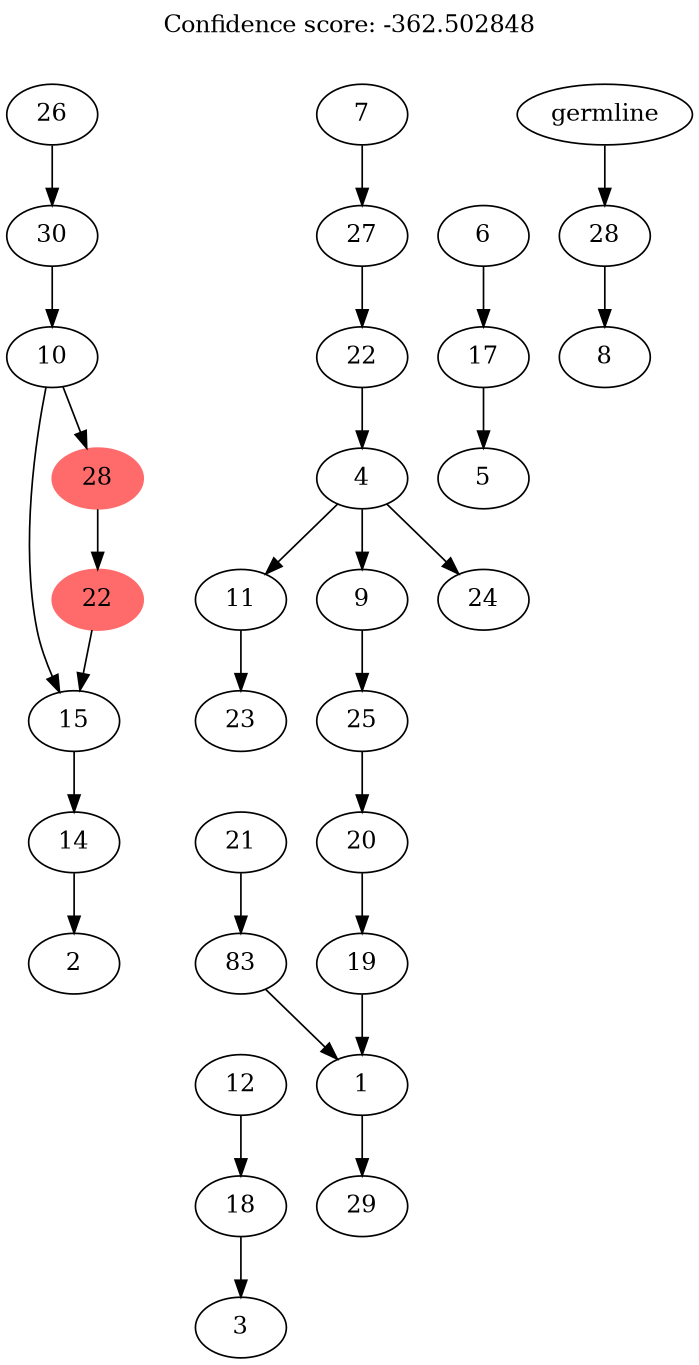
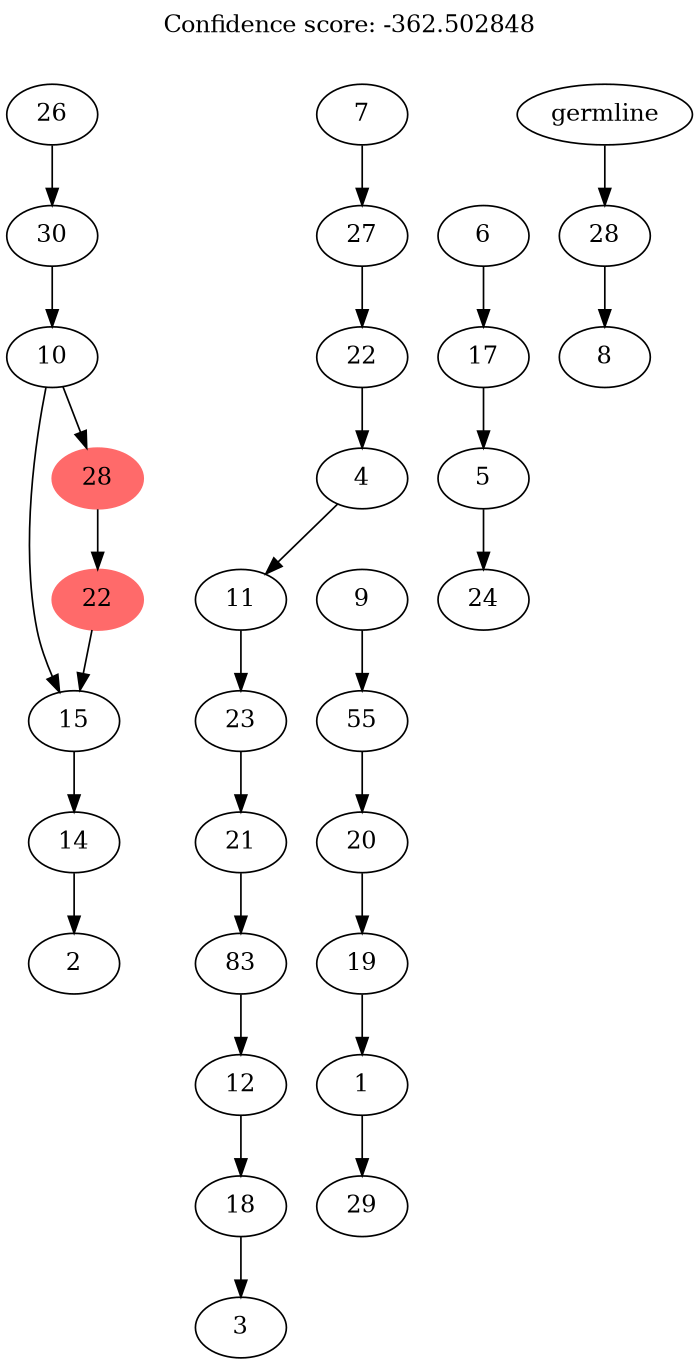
edge "4" -> "9": removed
edge "4" -> "24": now "5" -> "24"
node "25": label "25" -> "55"
edge "23" -> "21": added
edge "83" -> "1": now "83" -> "12"
